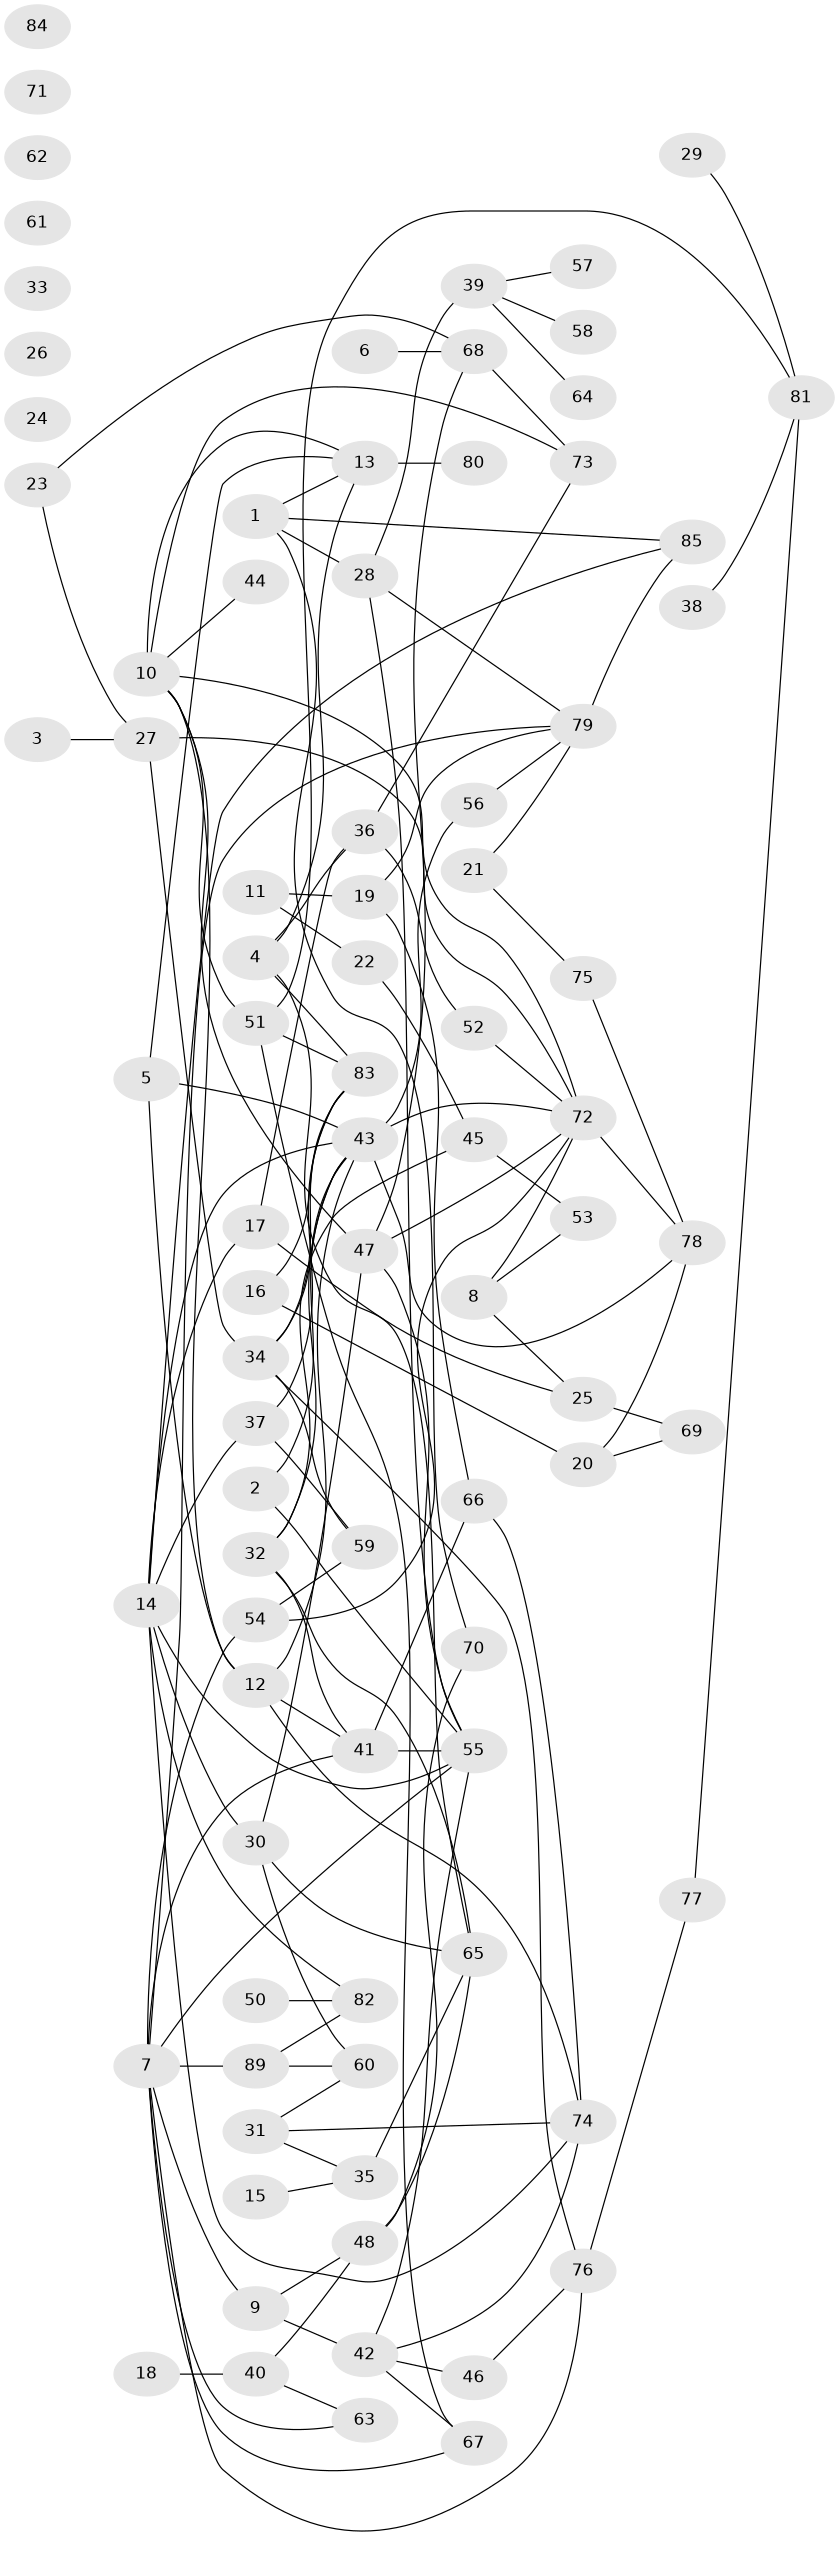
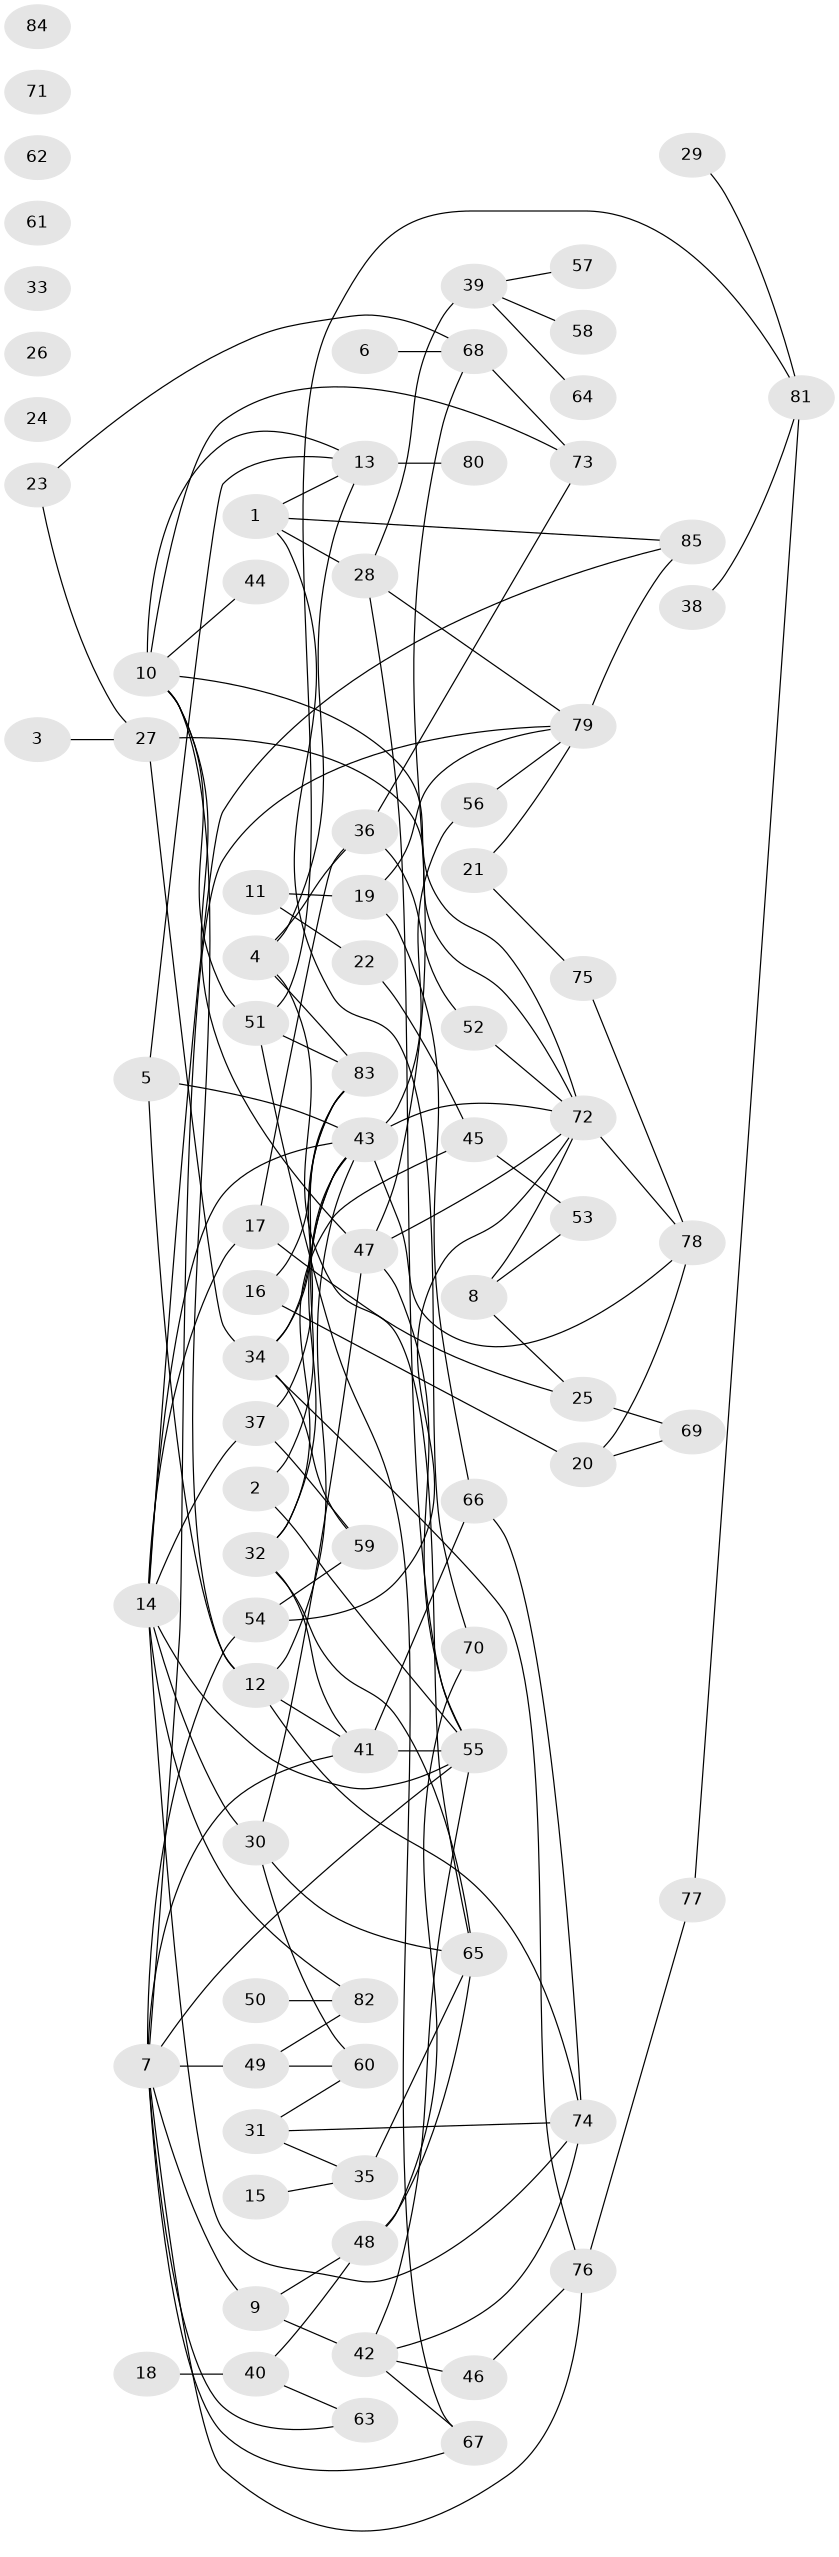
node "89": label "89" -> "49"
